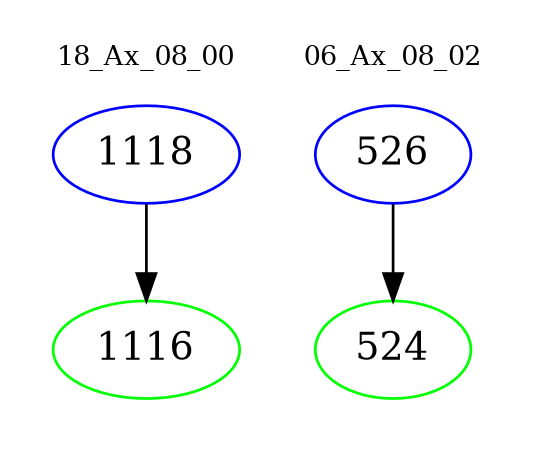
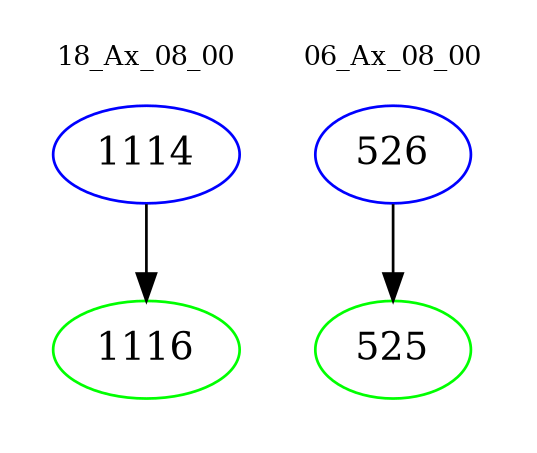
cluster "06_Ax_08_02": label "06_Ax_08_02" -> "06_Ax_08_00"
node "1118": label "1118" -> "1114"
node "524": label "524" -> "525"
